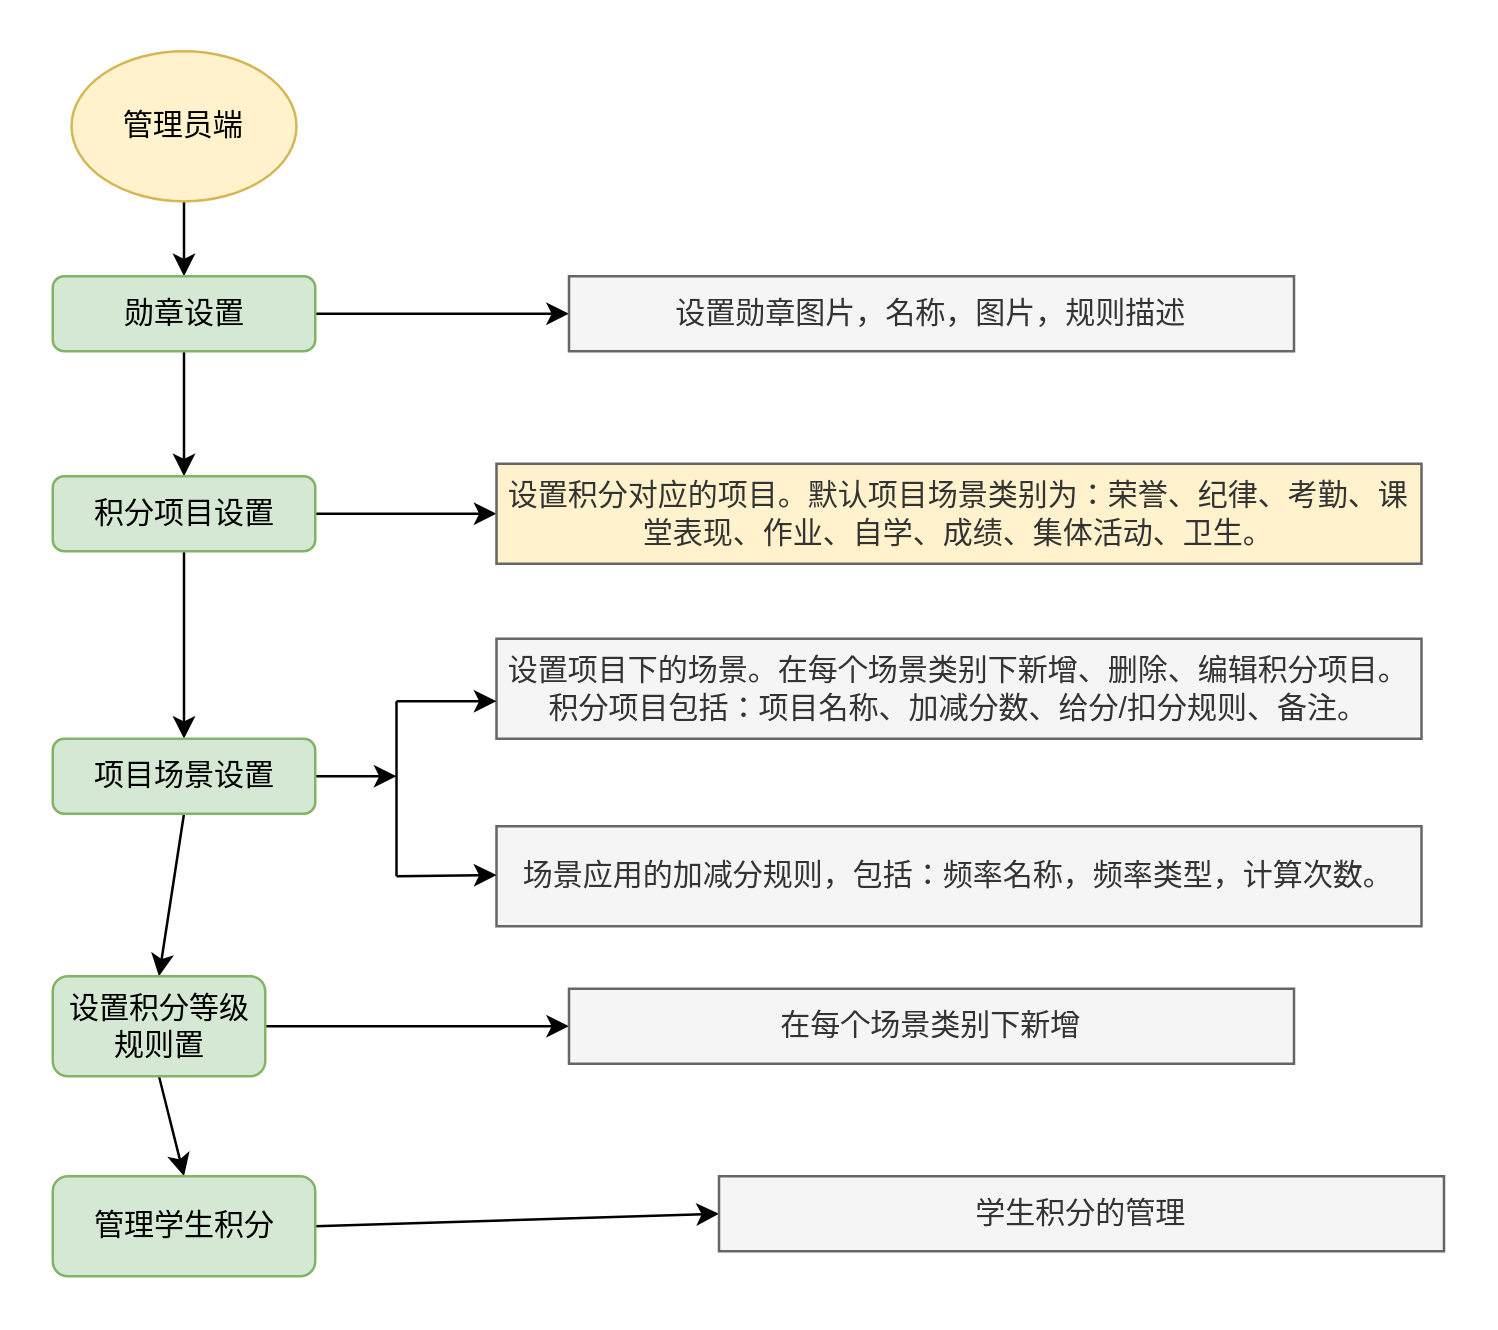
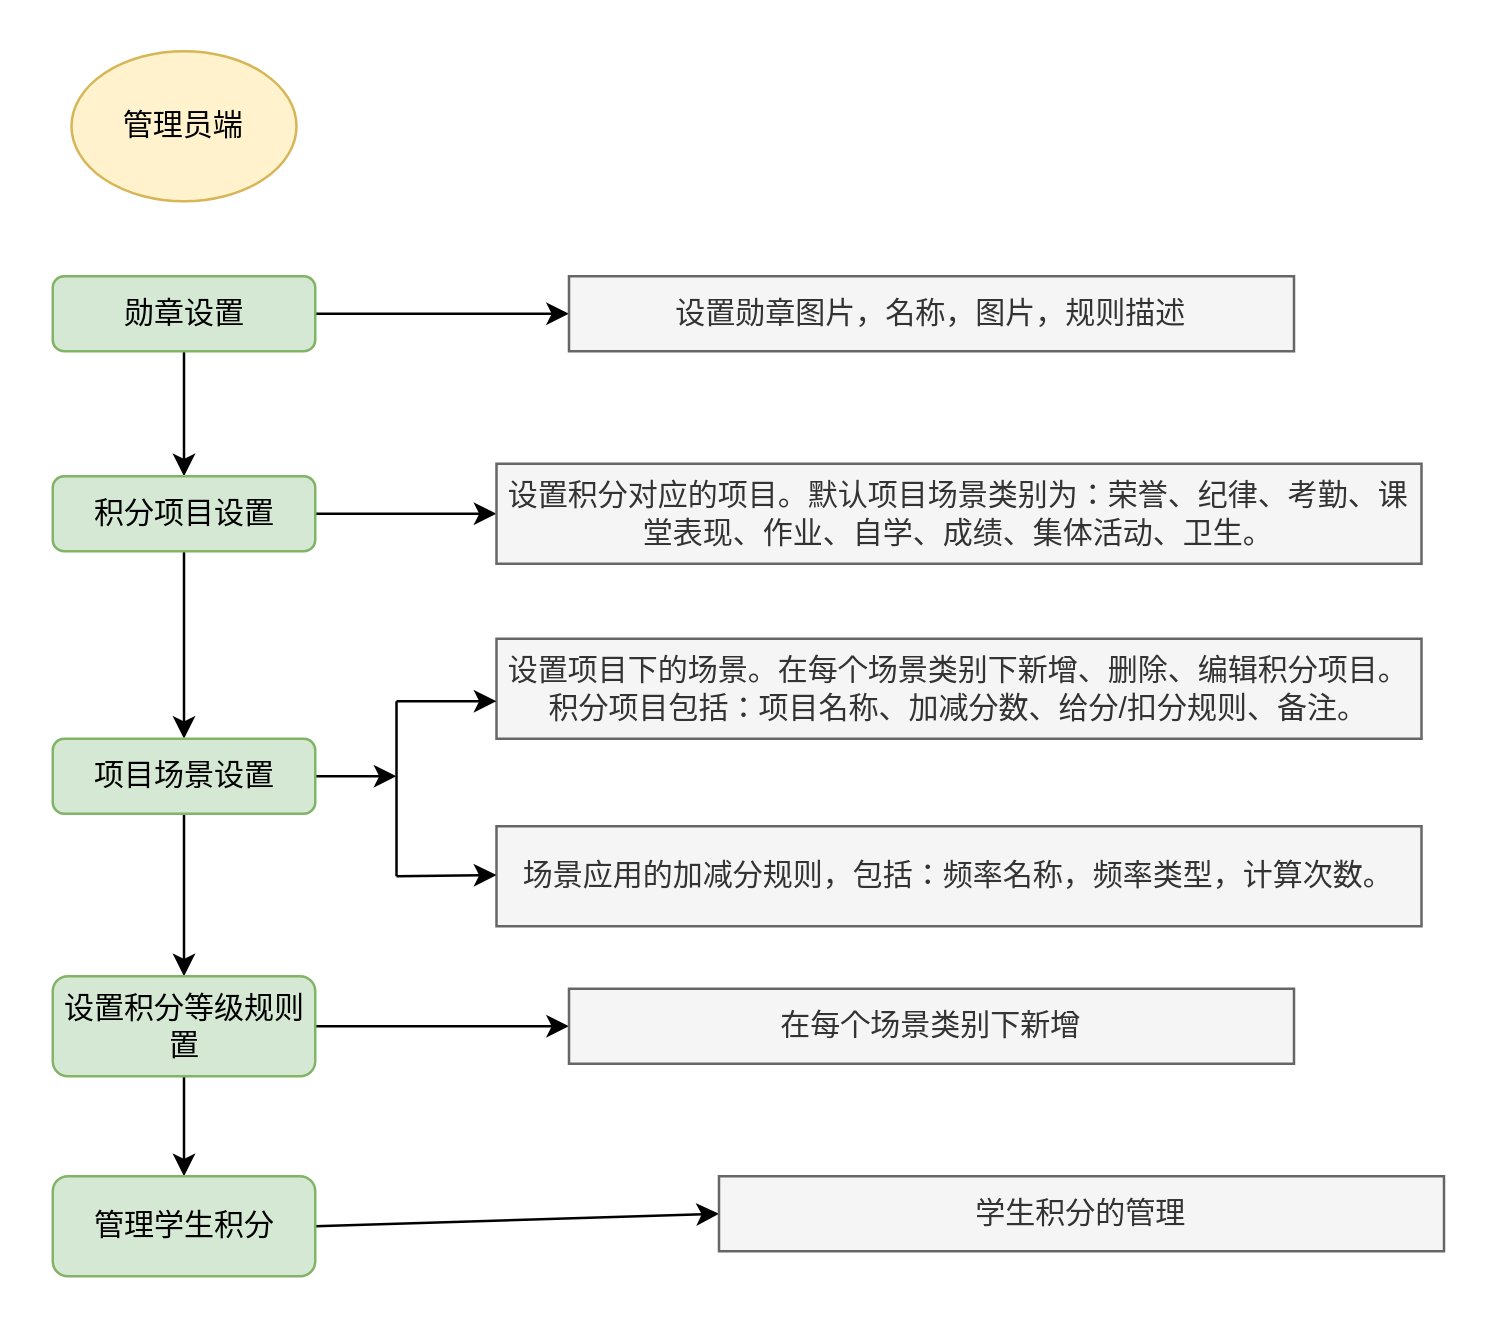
edge "管理员端" -> "勋章设置": removed
node "设置积分对应的项目。默认项目场景类别为：荣誉、纪律、考勤、课堂表现、作业、自学、成绩、集体活动、卫生。": fillcolor #fff2cc -> #f5f5f5
node "设置积分等级规则置": size 213x100 -> 263x100
